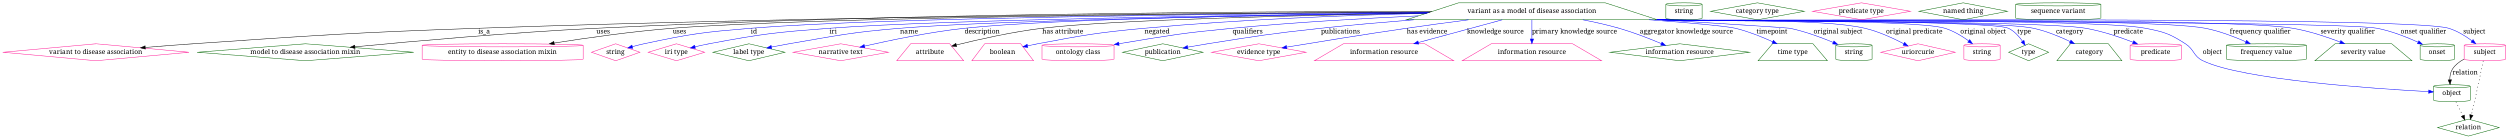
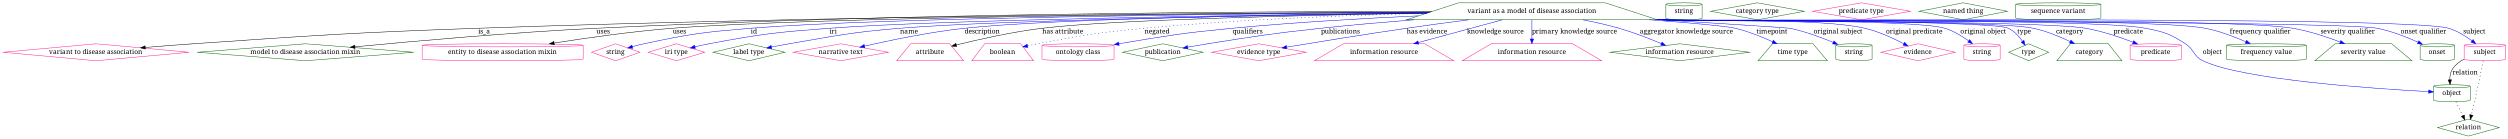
edge "variant as a model of disease association" -> "boolean": style solid -> dotted
node "uriorcurie": label "uriorcurie" -> "evidence"
